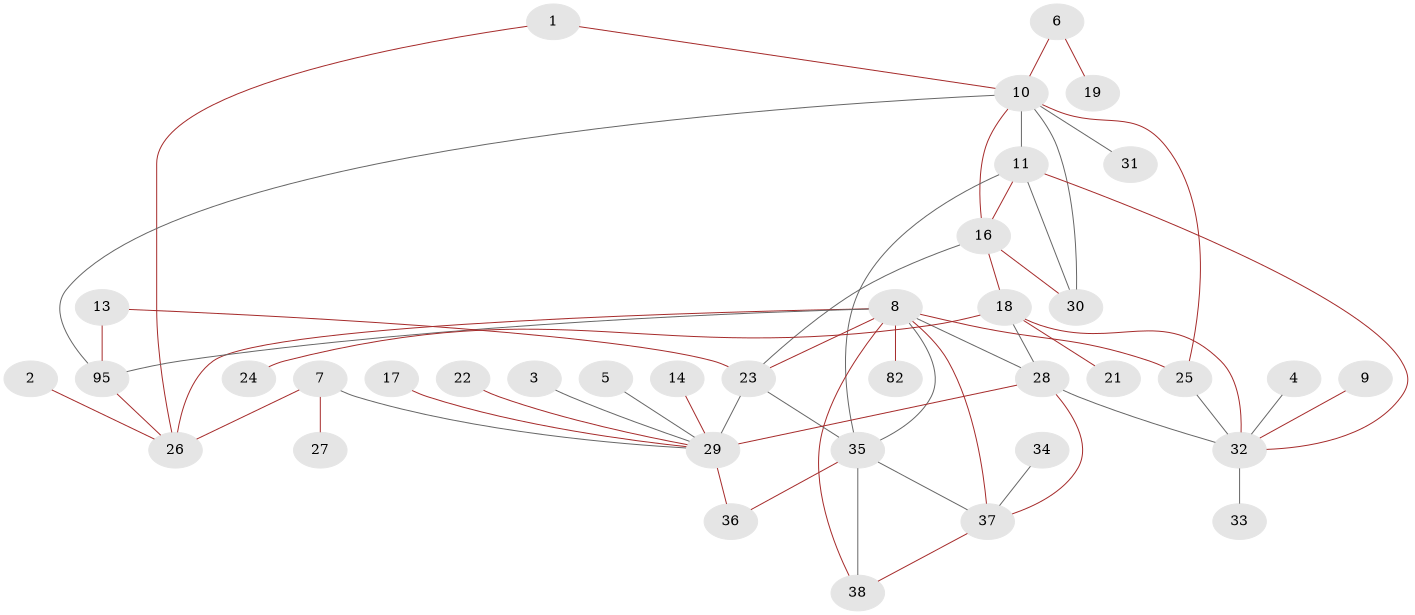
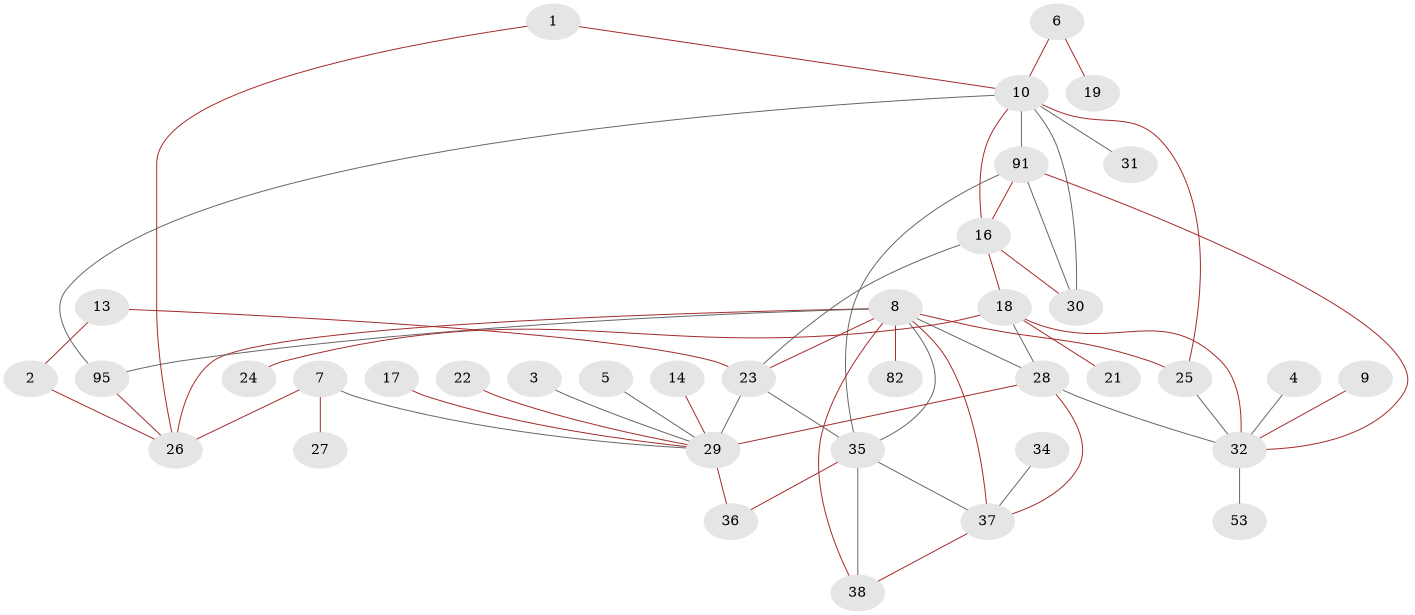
node "11": label "11" -> "91"
edge "13" -- "95": now "13" -- "2"
node "33": label "33" -> "53"
